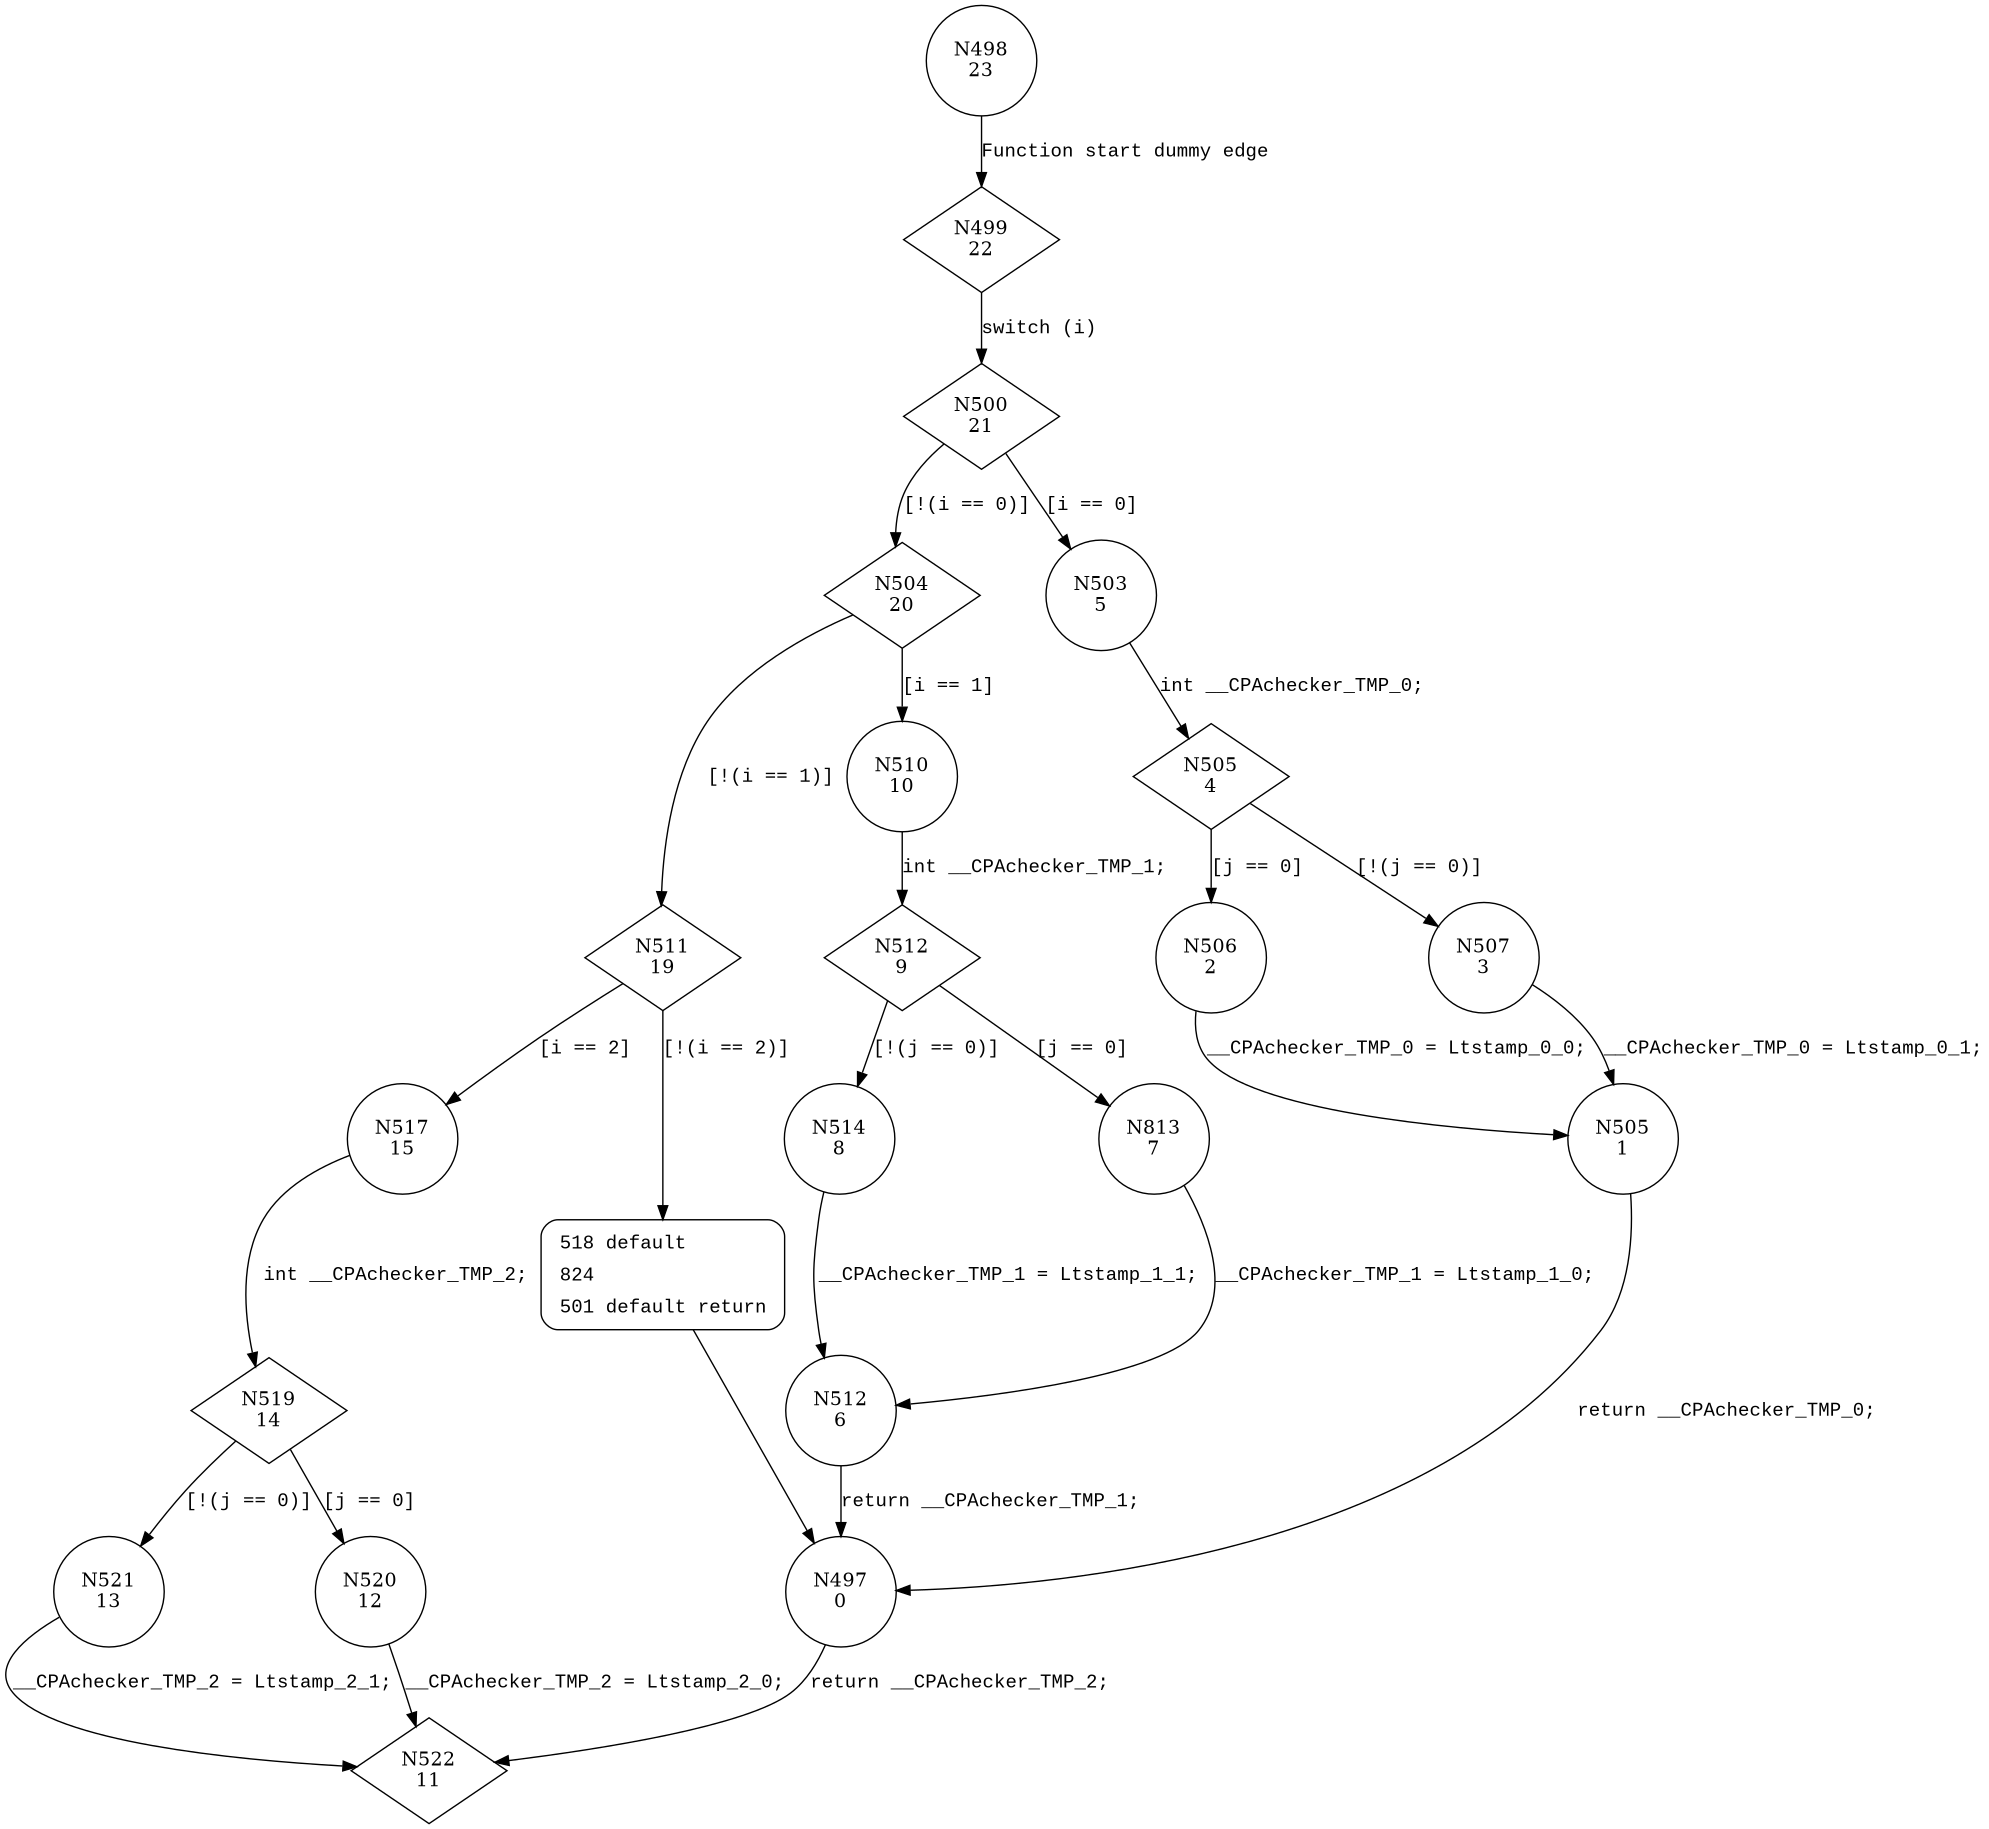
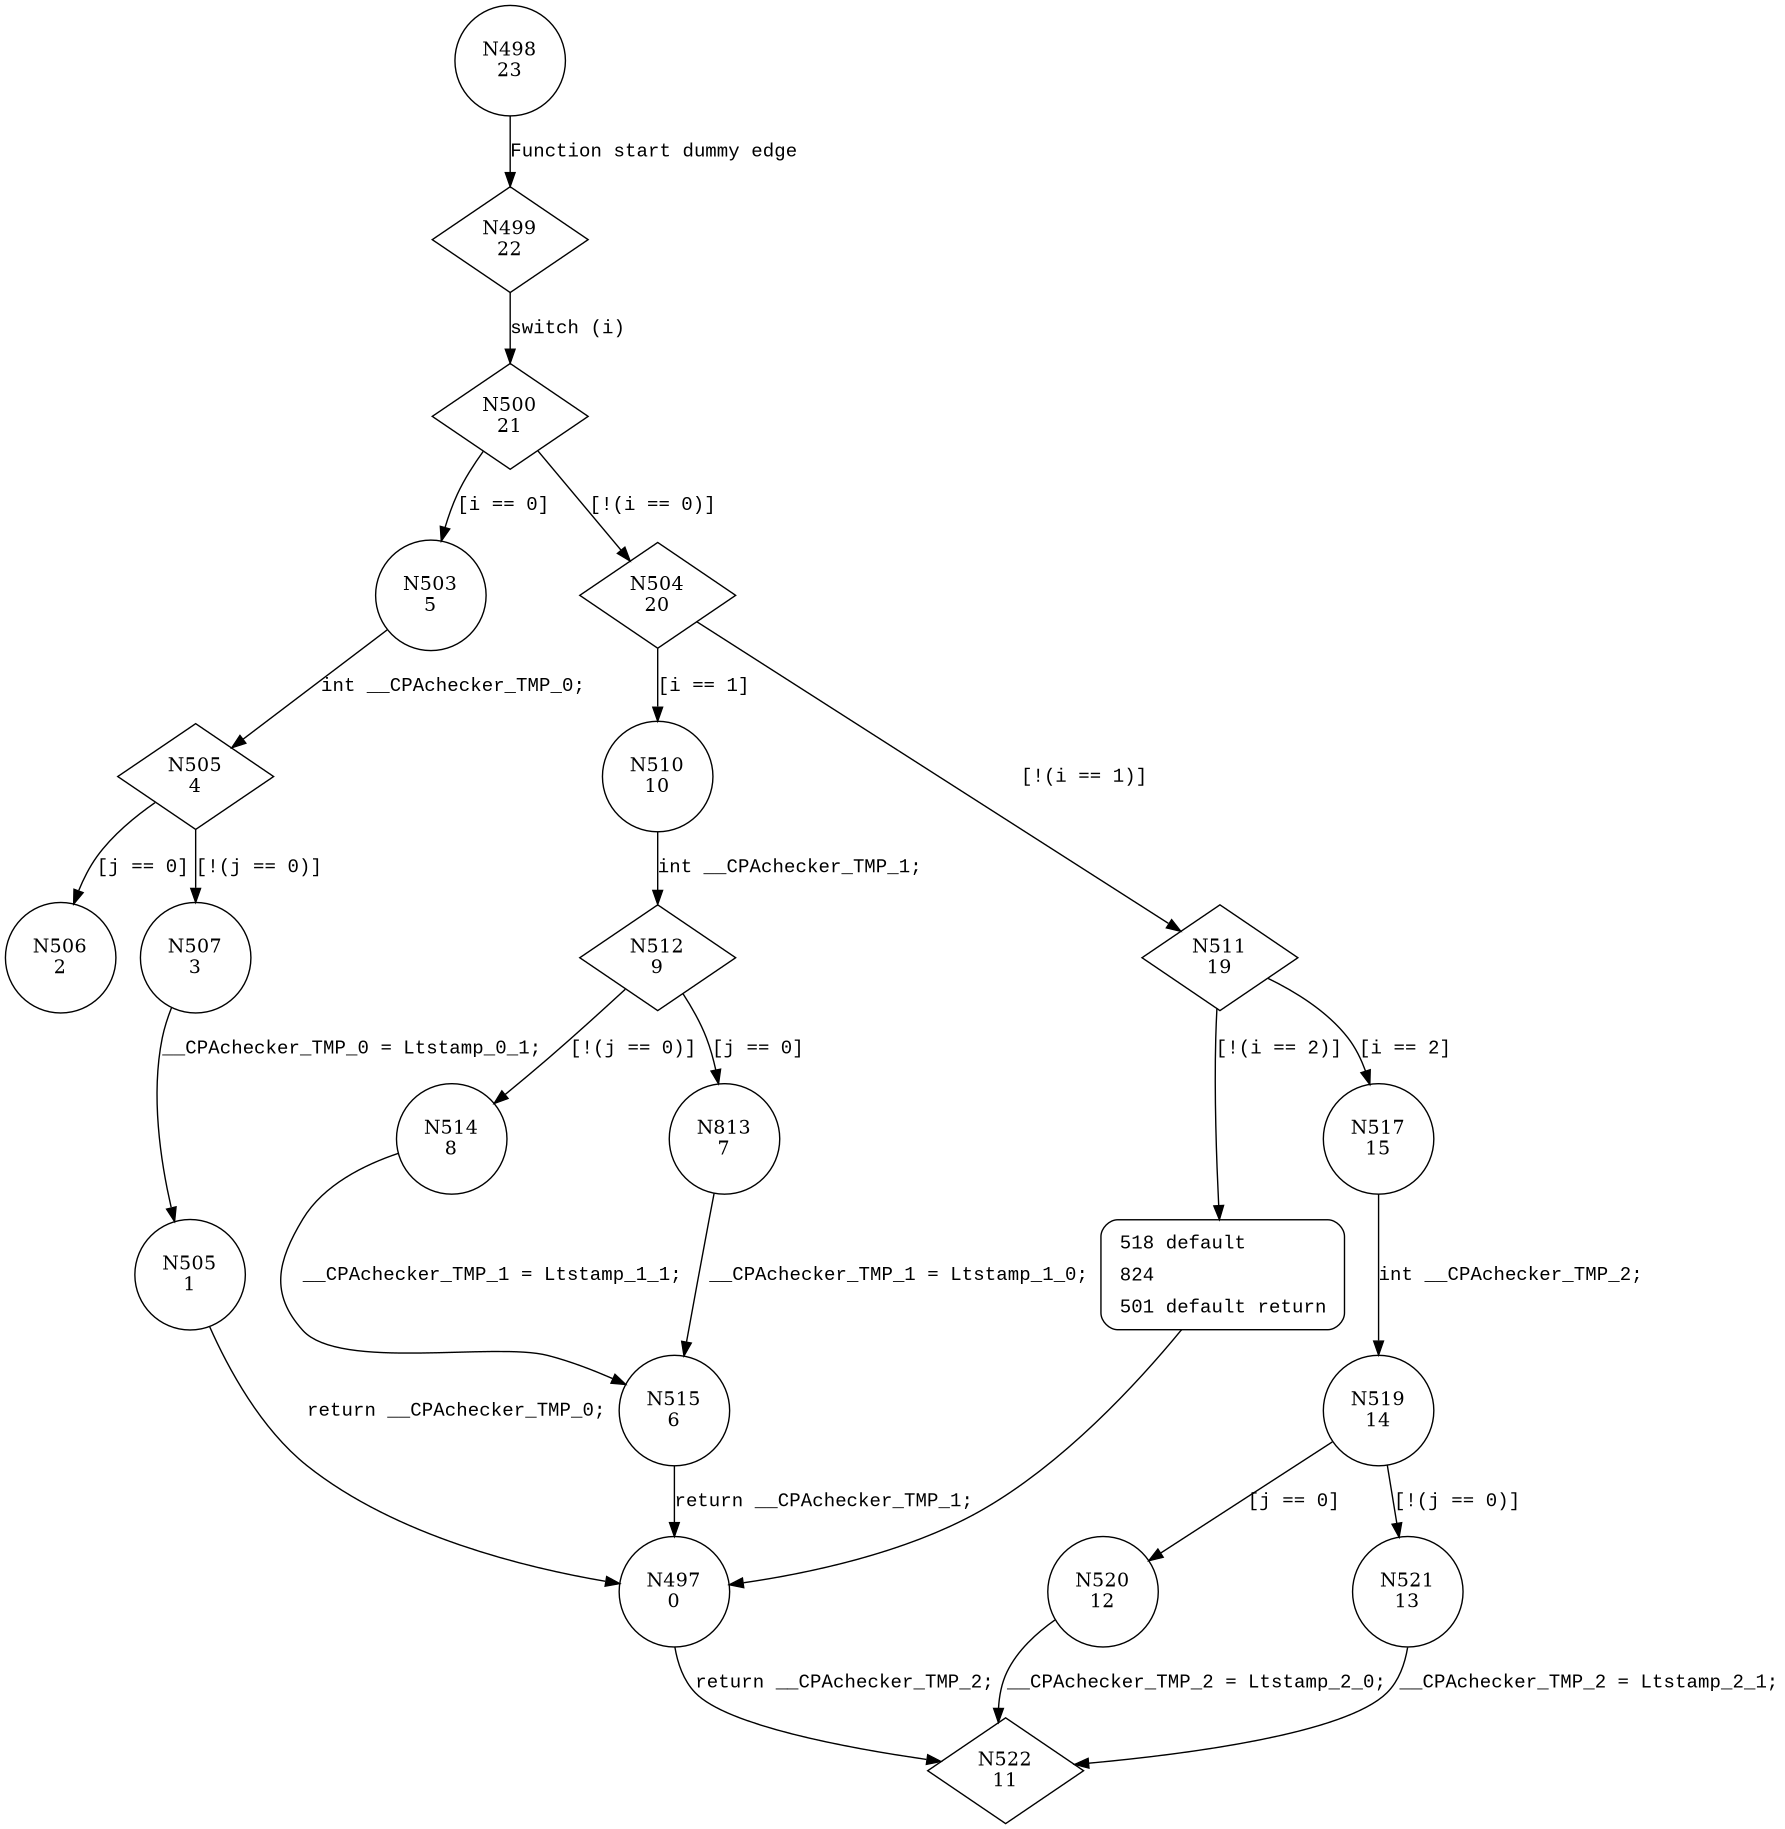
edge "N506 2" -> "N505 1": removed, label "__CPAchecker_TMP_0 = Ltstamp_0_0;"
node "N519 14": shape diamond -> circle
node "N512 6": label "N512 6" -> "N515 6"
